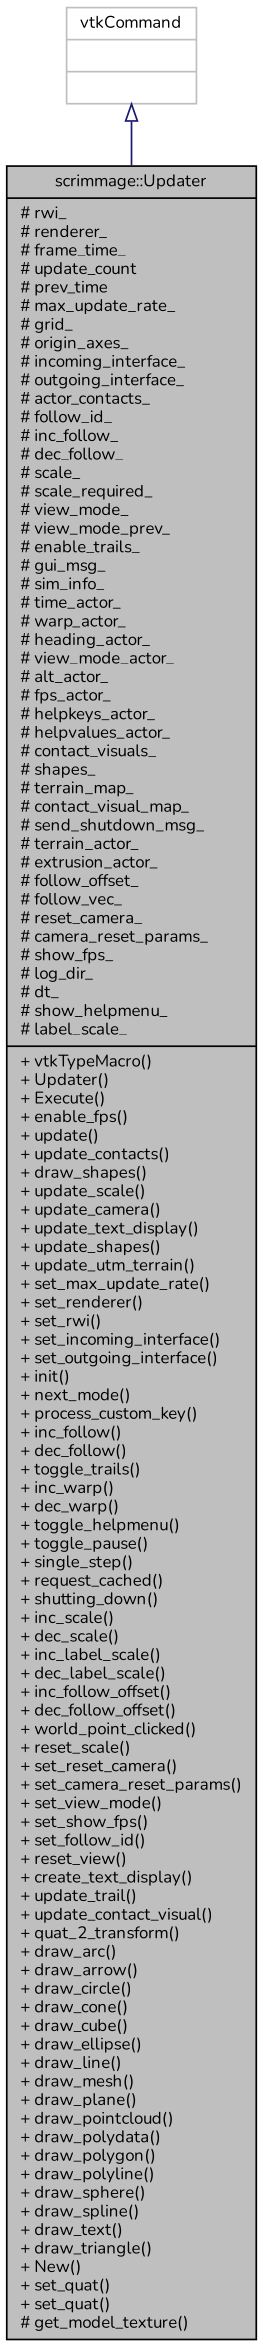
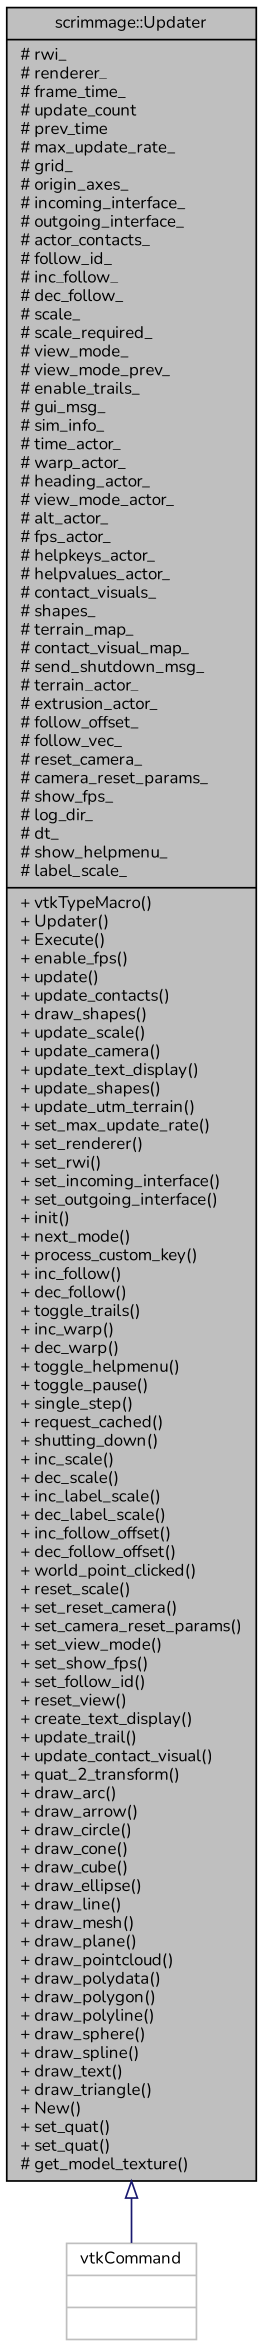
edge "scrimmage::Updater" -> "vtkCommand": reversed
